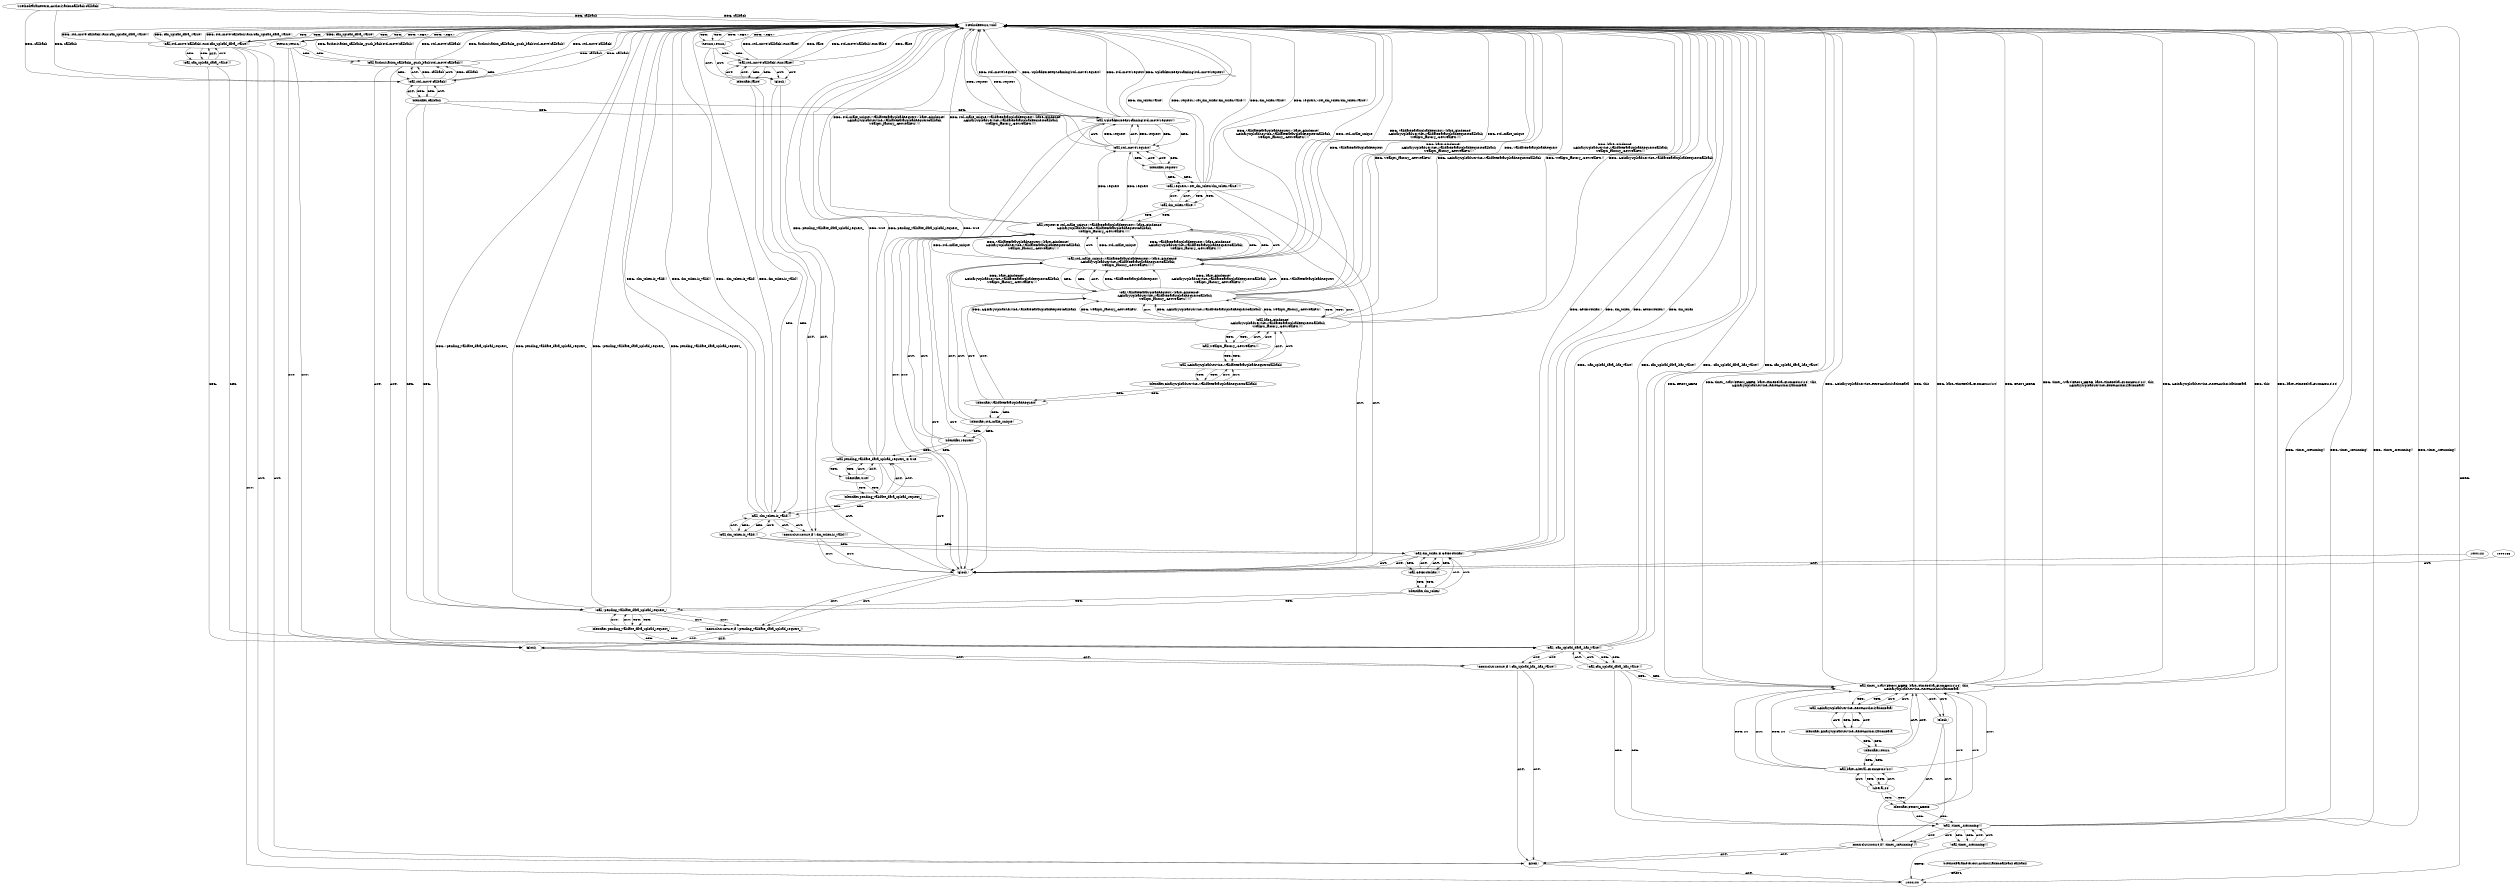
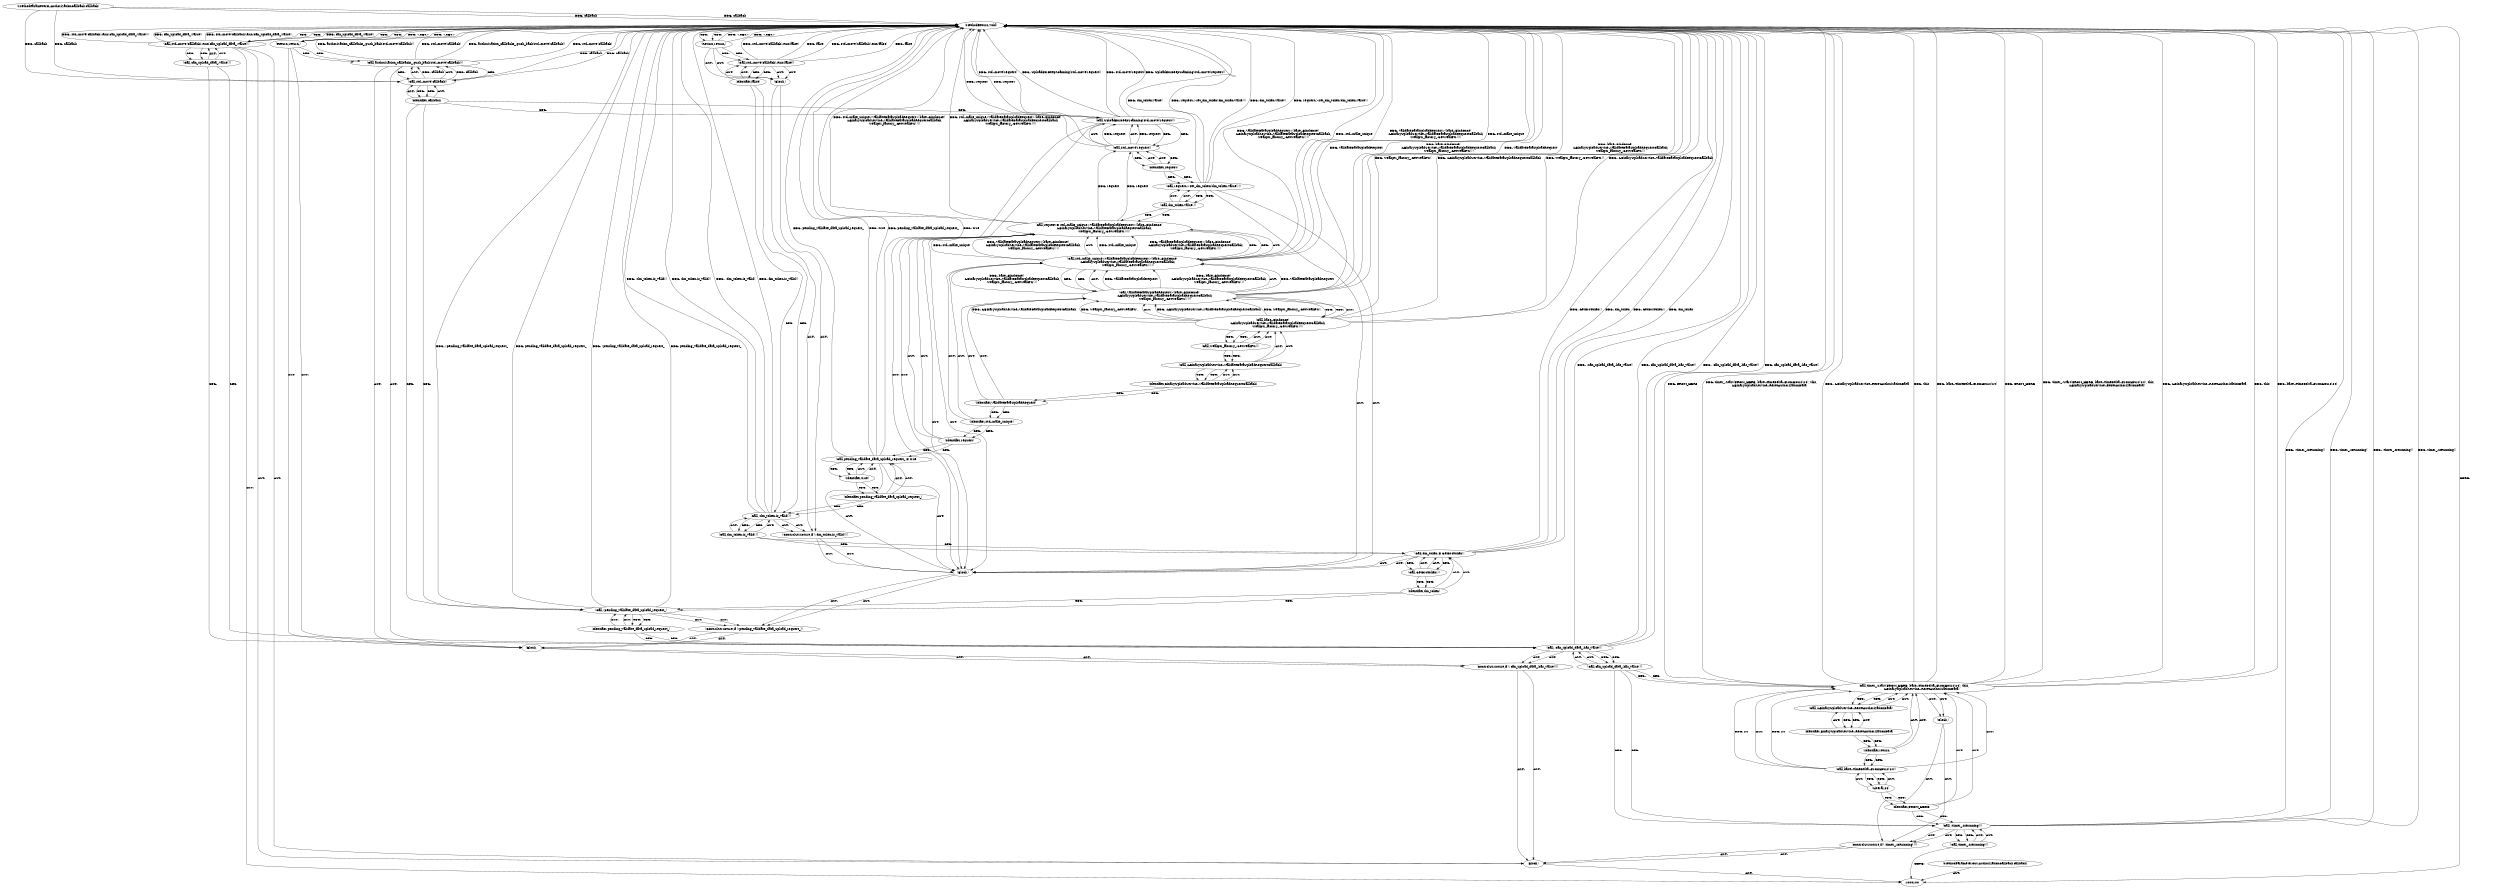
node "1000122": removed
node "1000136": removed
node "(ControlStructure,if (!can_upload_has_.has_value()))": label "(ControlStructure,if (!can_upload_has_.has_value()))" -> "(ControlStructure,if (!can_upload_data_.has_value()))"
node "(Call,base::Literal::FromHours(24))": label "(Call,base::Literal::FromHours(24))" -> "(Call,base::TimeDelta::FromHours(24))"
edge "(MethodParameterOut,AuthorizationCallback callback)" -> "1000100": label "FROM: " -> "AST: "
